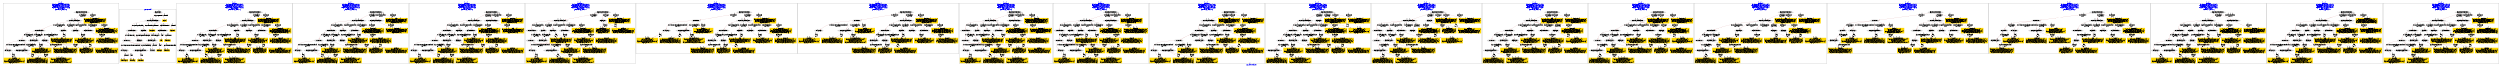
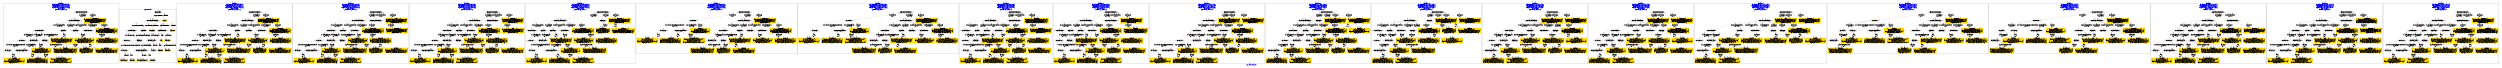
node "artist_appellation_uri": added
